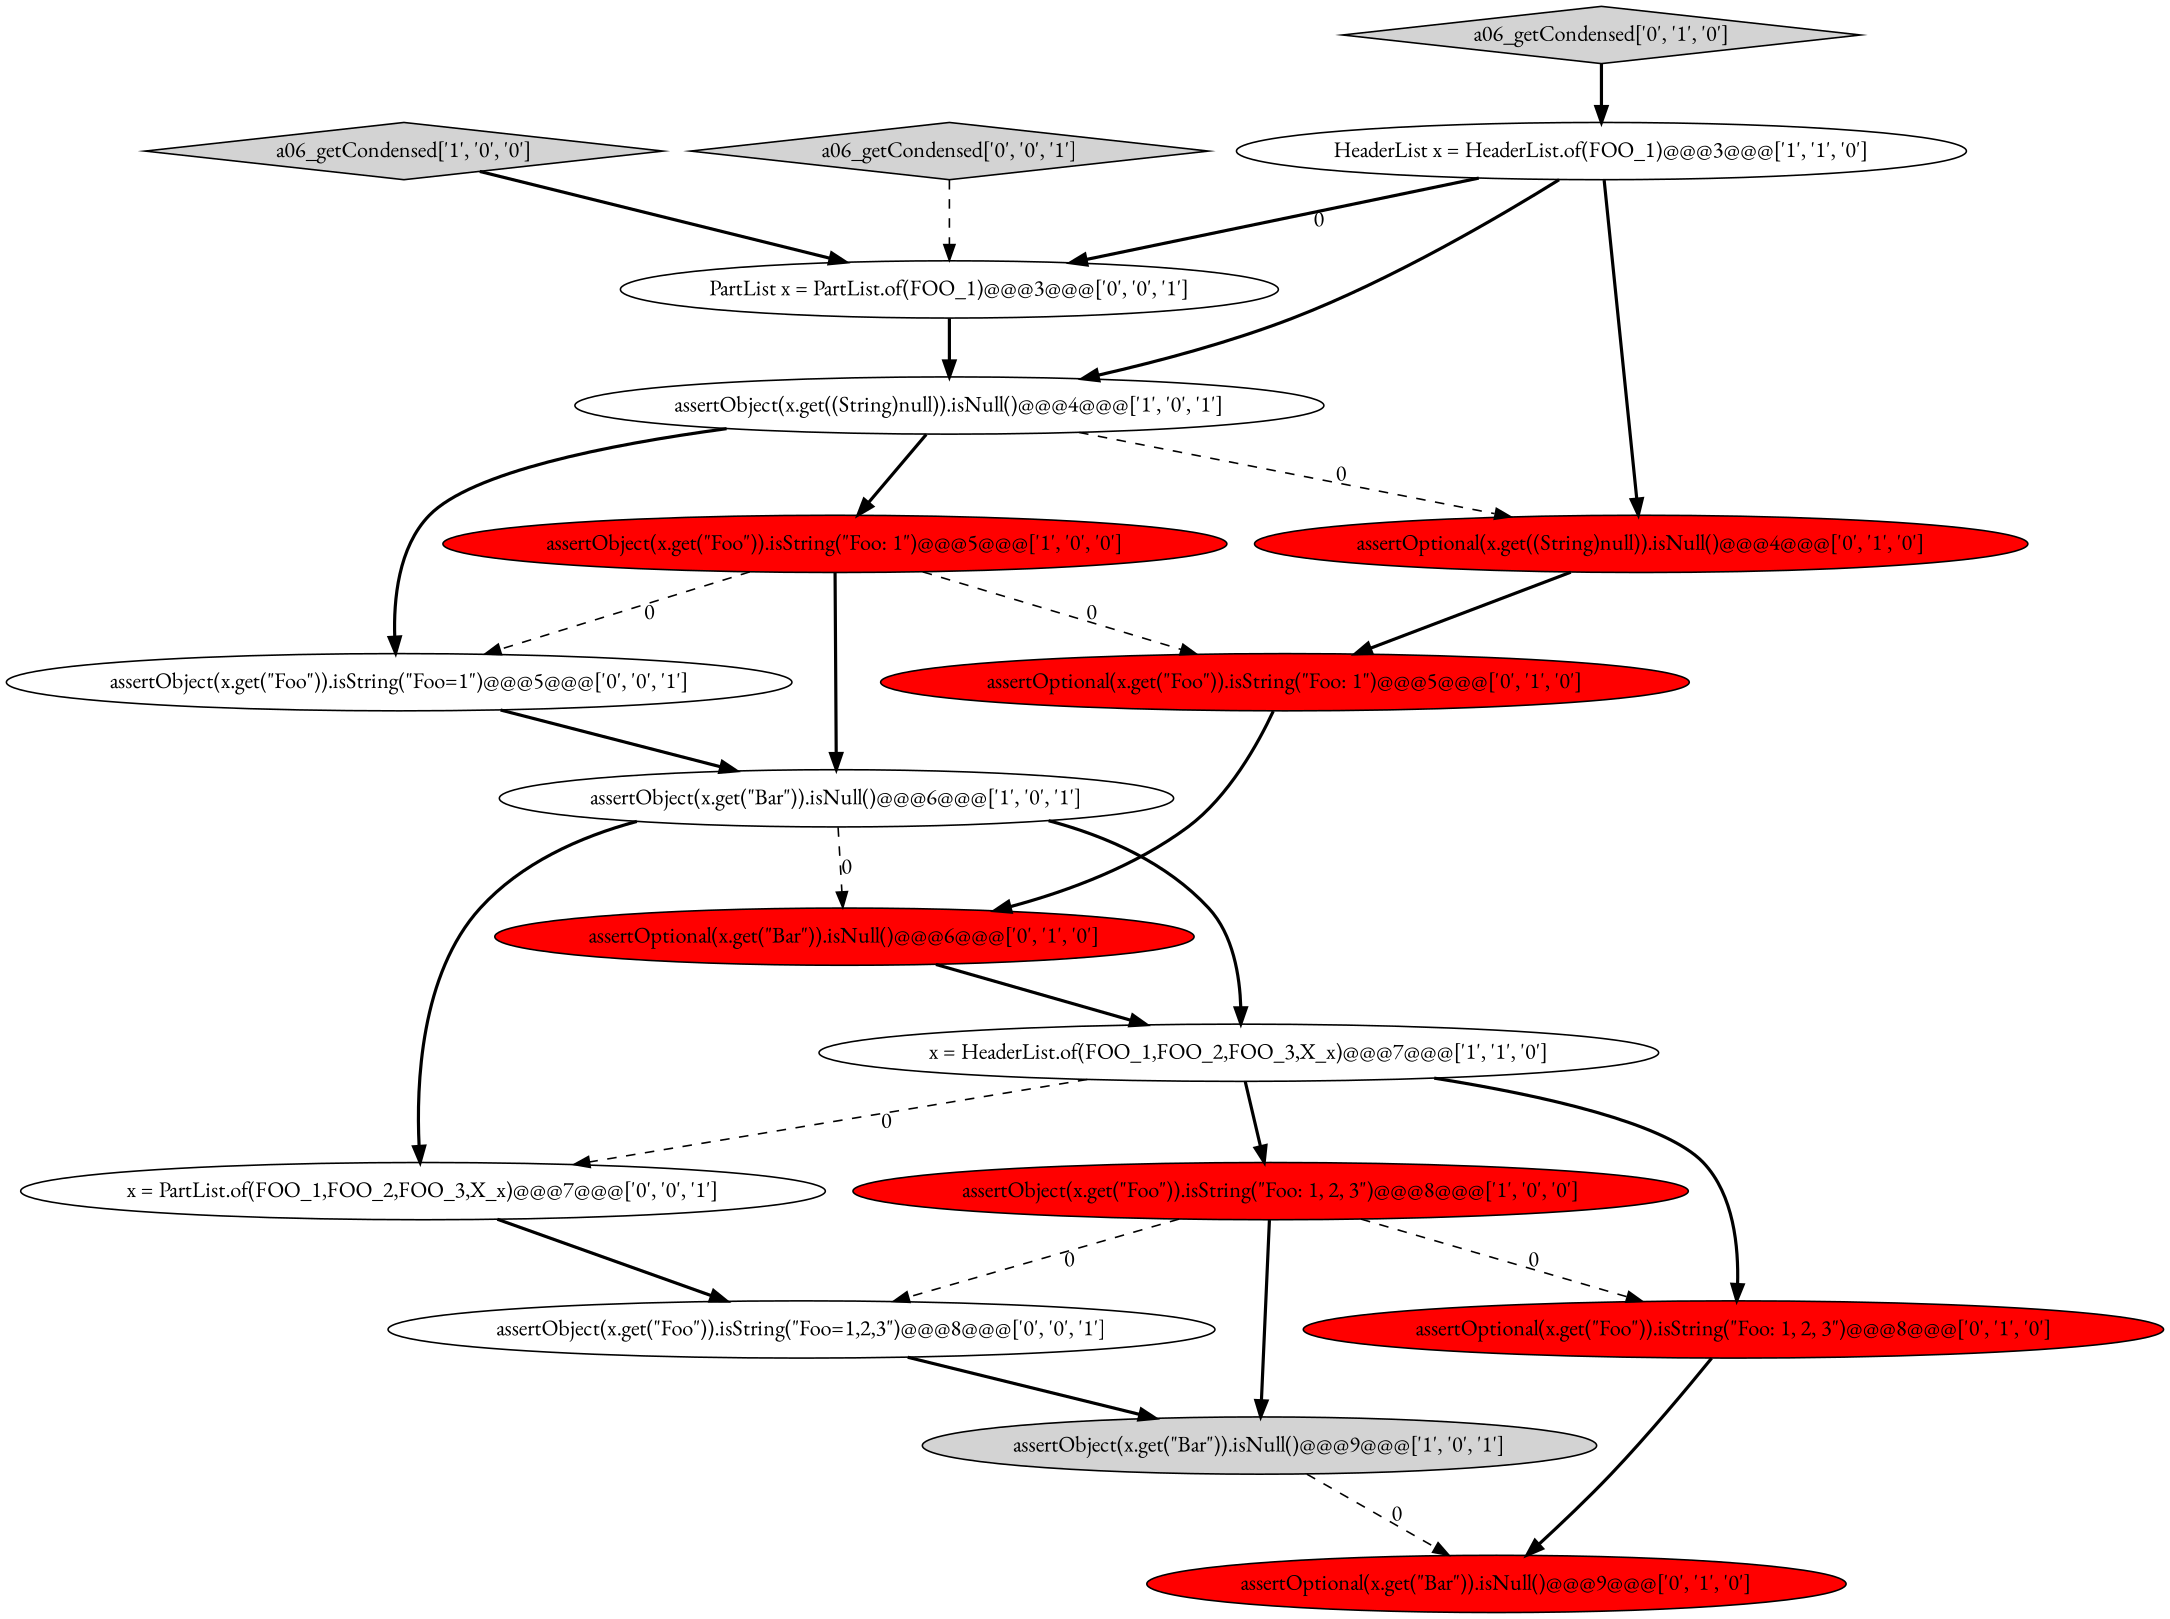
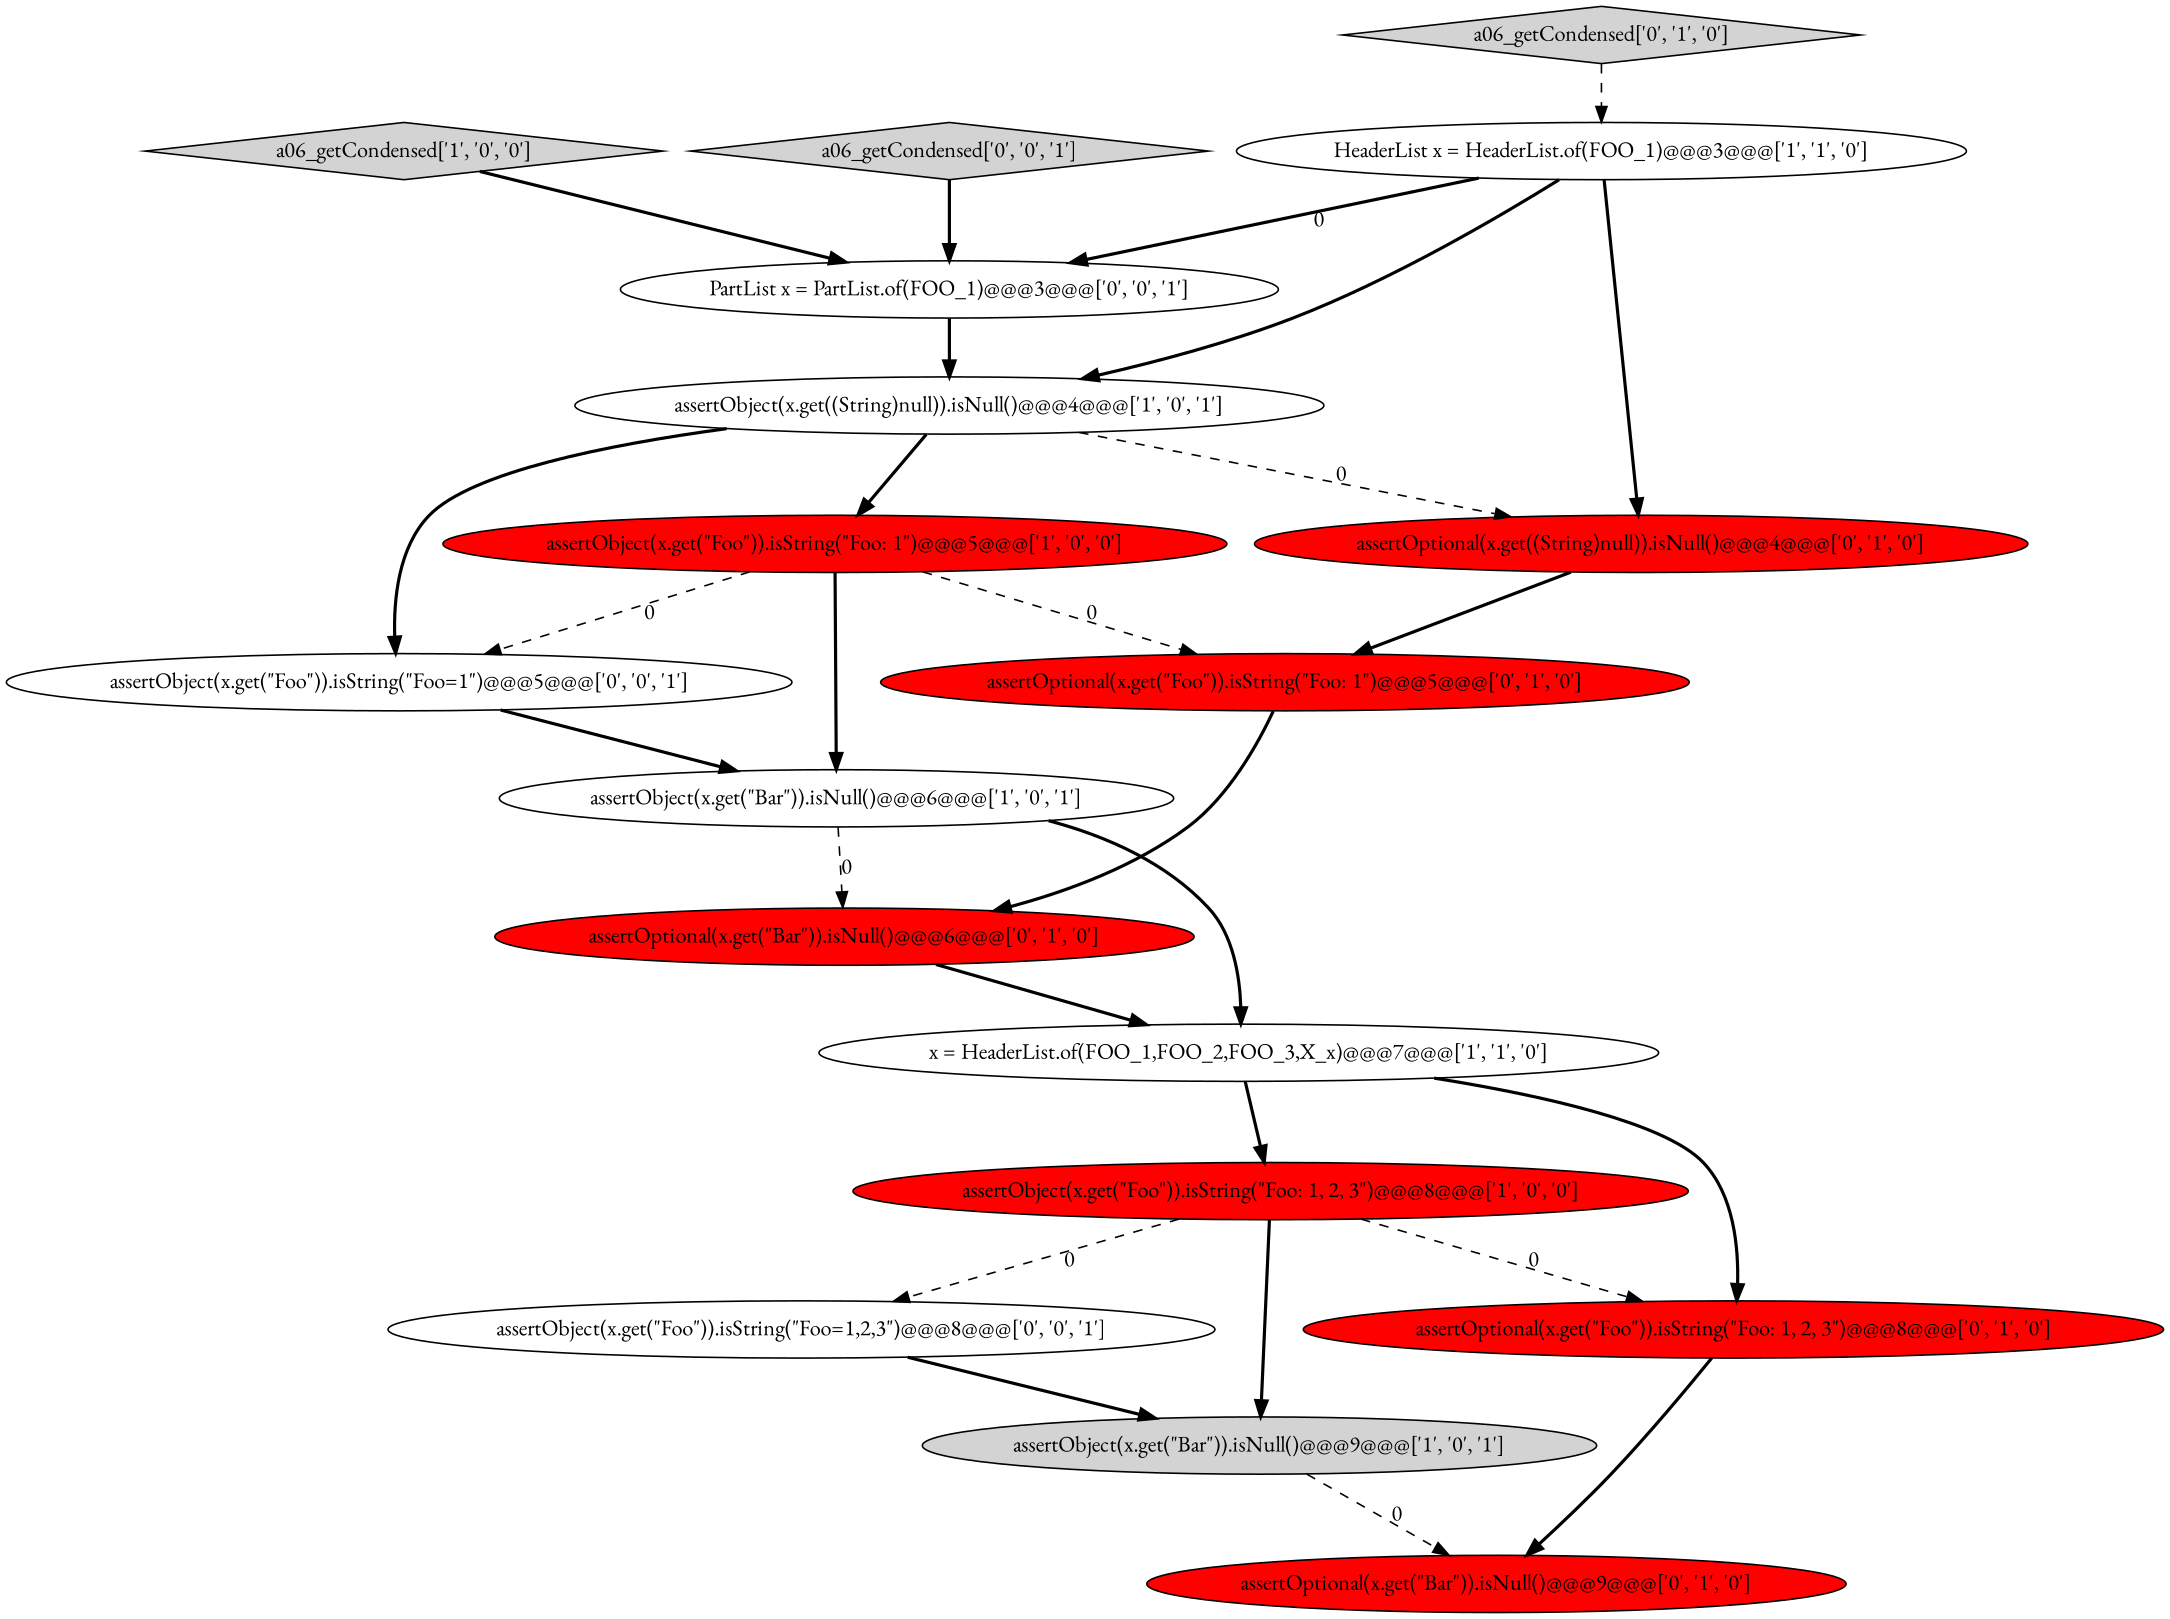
edge "a06_getCondensed['0', '1', '0']" -> "HeaderList x = HeaderList.of(FOO_1)@@@3@@@['1', '1', '0']": style bold -> dashed
edge "a06_getCondensed['0', '0', '1']" -> "PartList x = PartList.of(FOO_1)@@@3@@@['0', '0', '1']": style dashed -> bold
node "x = PartList.of(FOO_1,FOO_2,FOO_3,X_x)@@@7@@@['0', '0', '1']": removed
